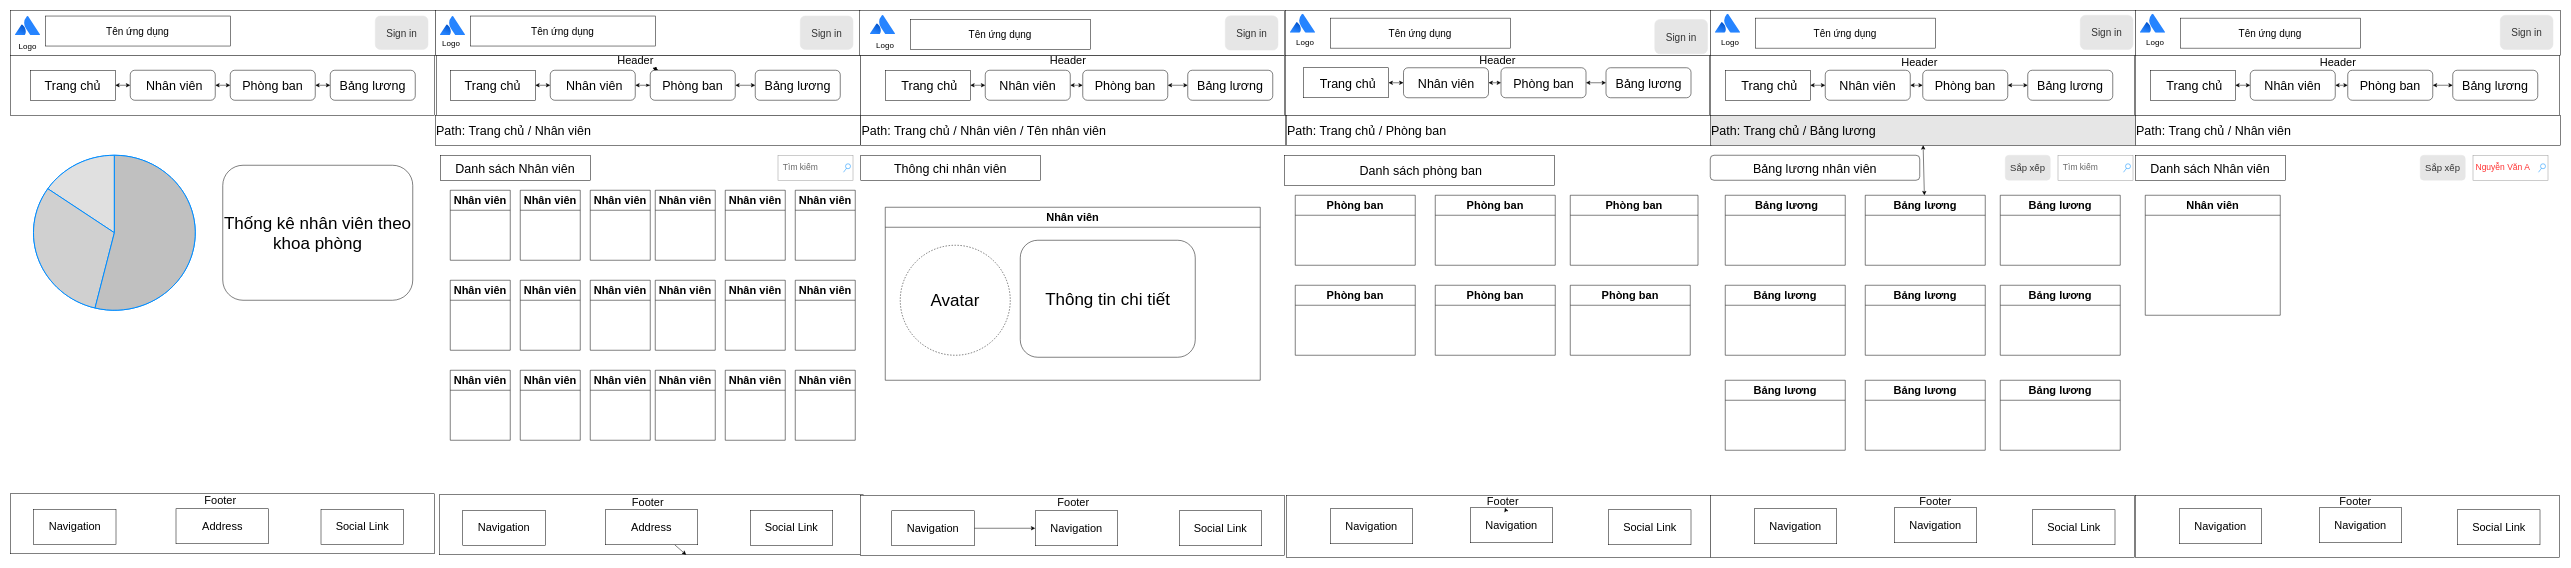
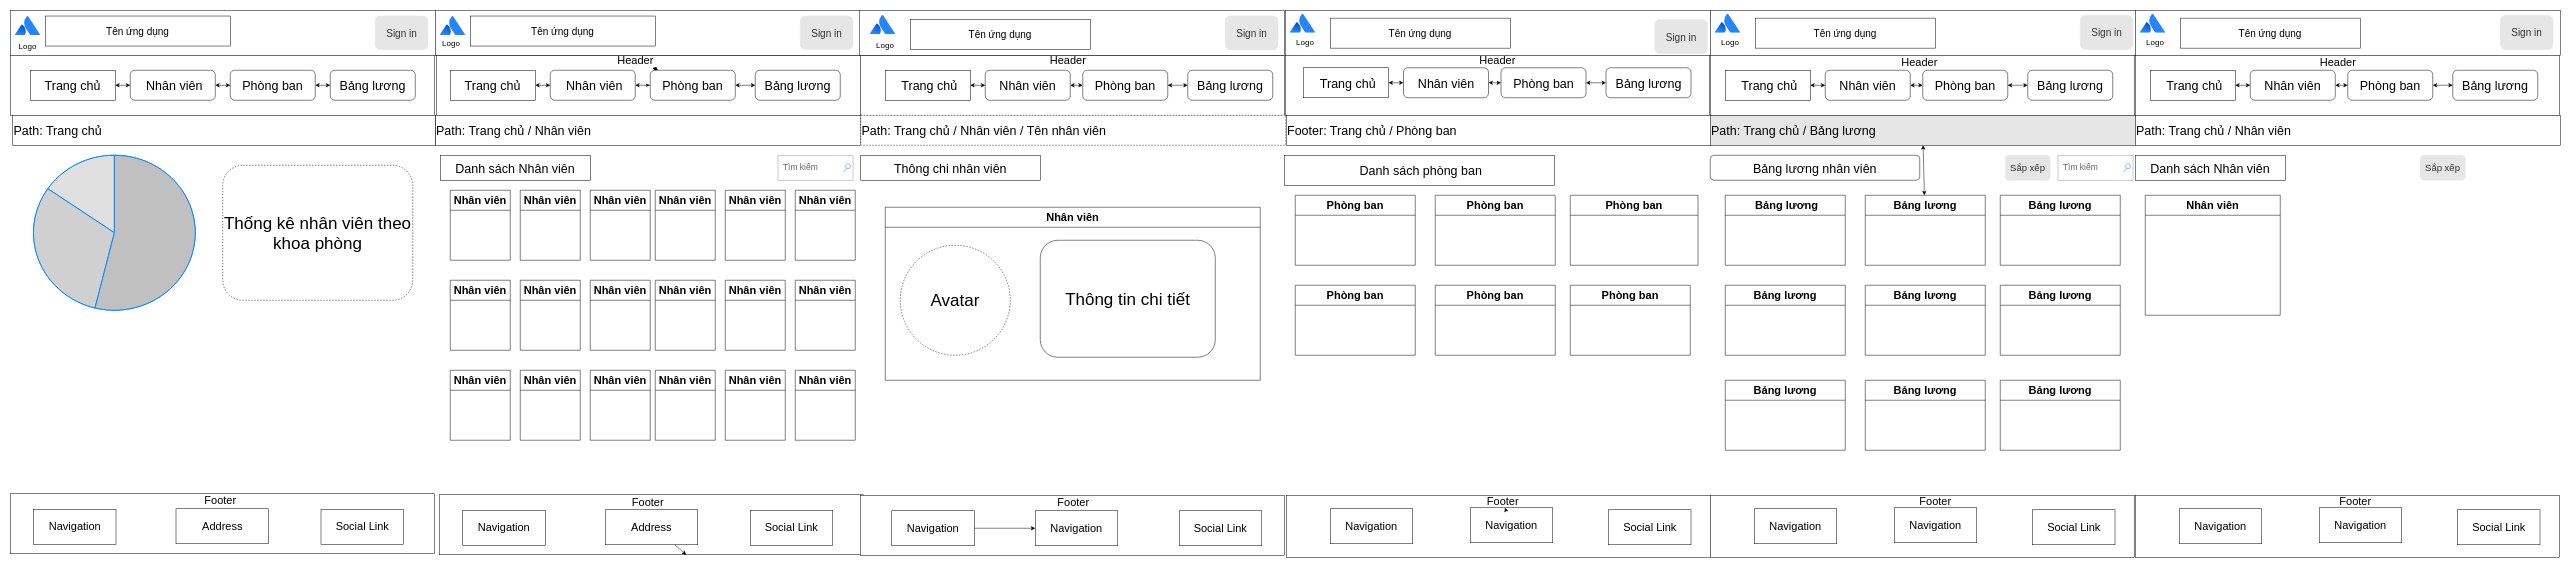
node "Path: Trang chủ": added
node "Path: Trang chủ / Nhân viên / Tên nhân viên": style solid -> dashed
node "Path: Trang chủ / Phòng ban": label "Path: Trang chủ / Phòng ban" -> "Footer: Trang chủ / Phòng ban"
node "Nguyễn Văn A": removed
node "Thống kê nhân viên theo khoa phòng": style solid -> dashed
node "Thông tin chi tiết": moved (1108, 299) -> (1128, 299)
